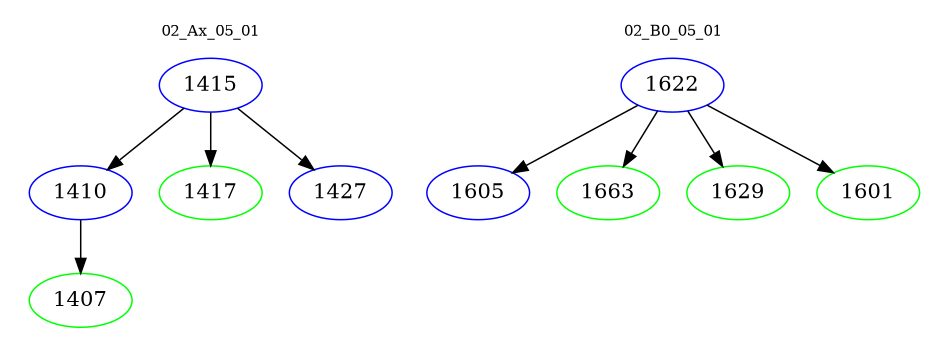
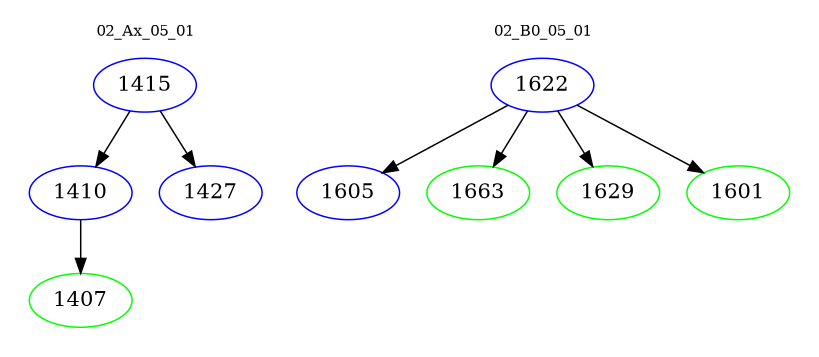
node "1417": removed
